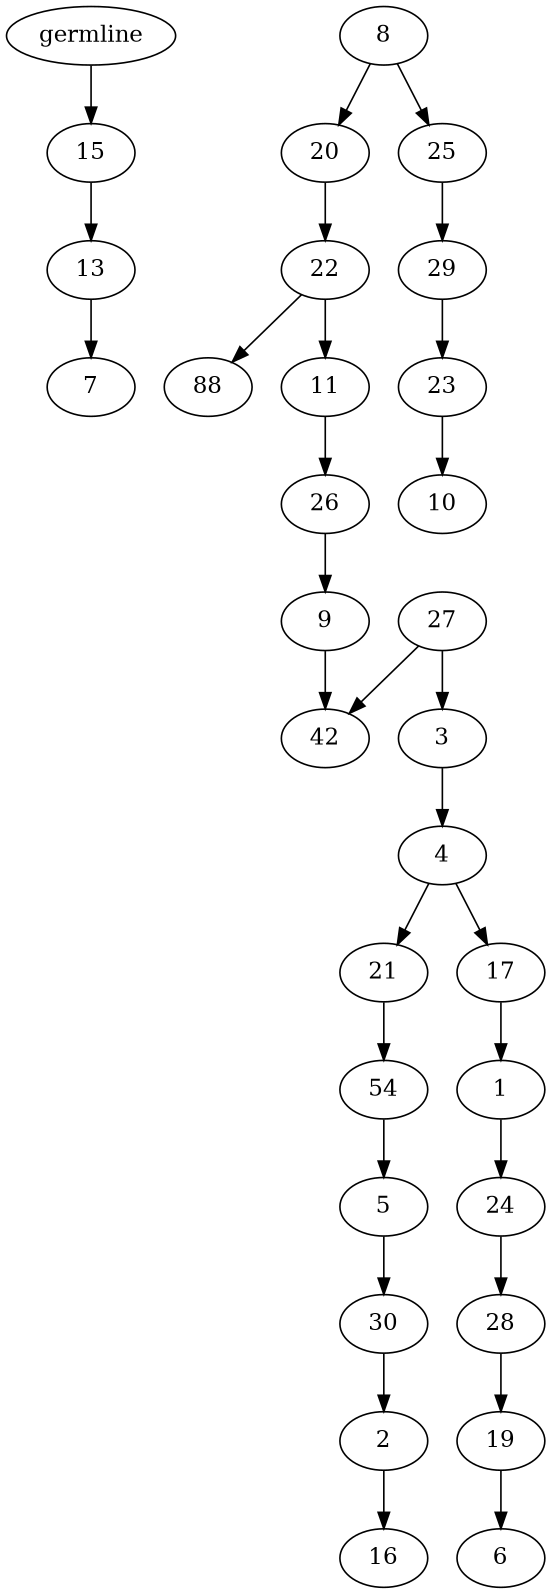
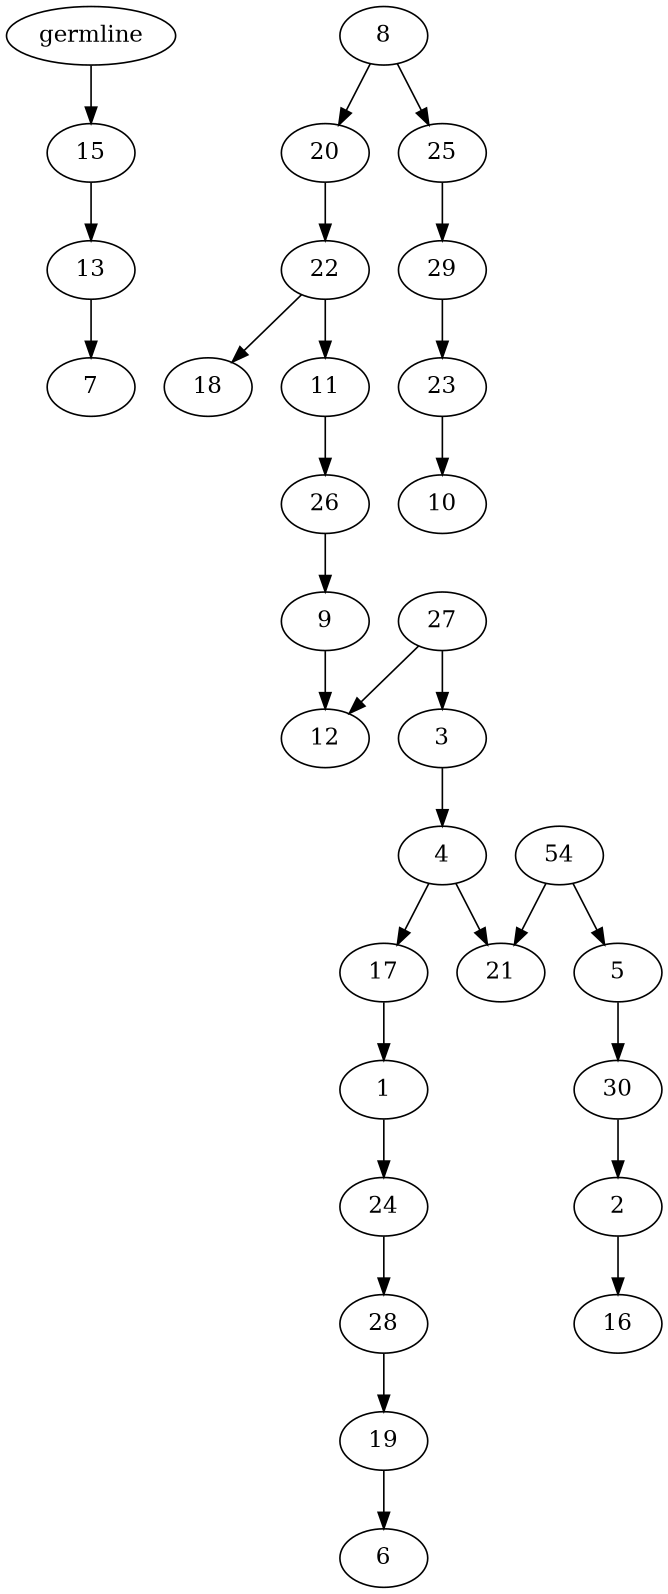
node "88": label "88" -> "18"
node "42": label "42" -> "12"
edge "21" -> "54": reversed
